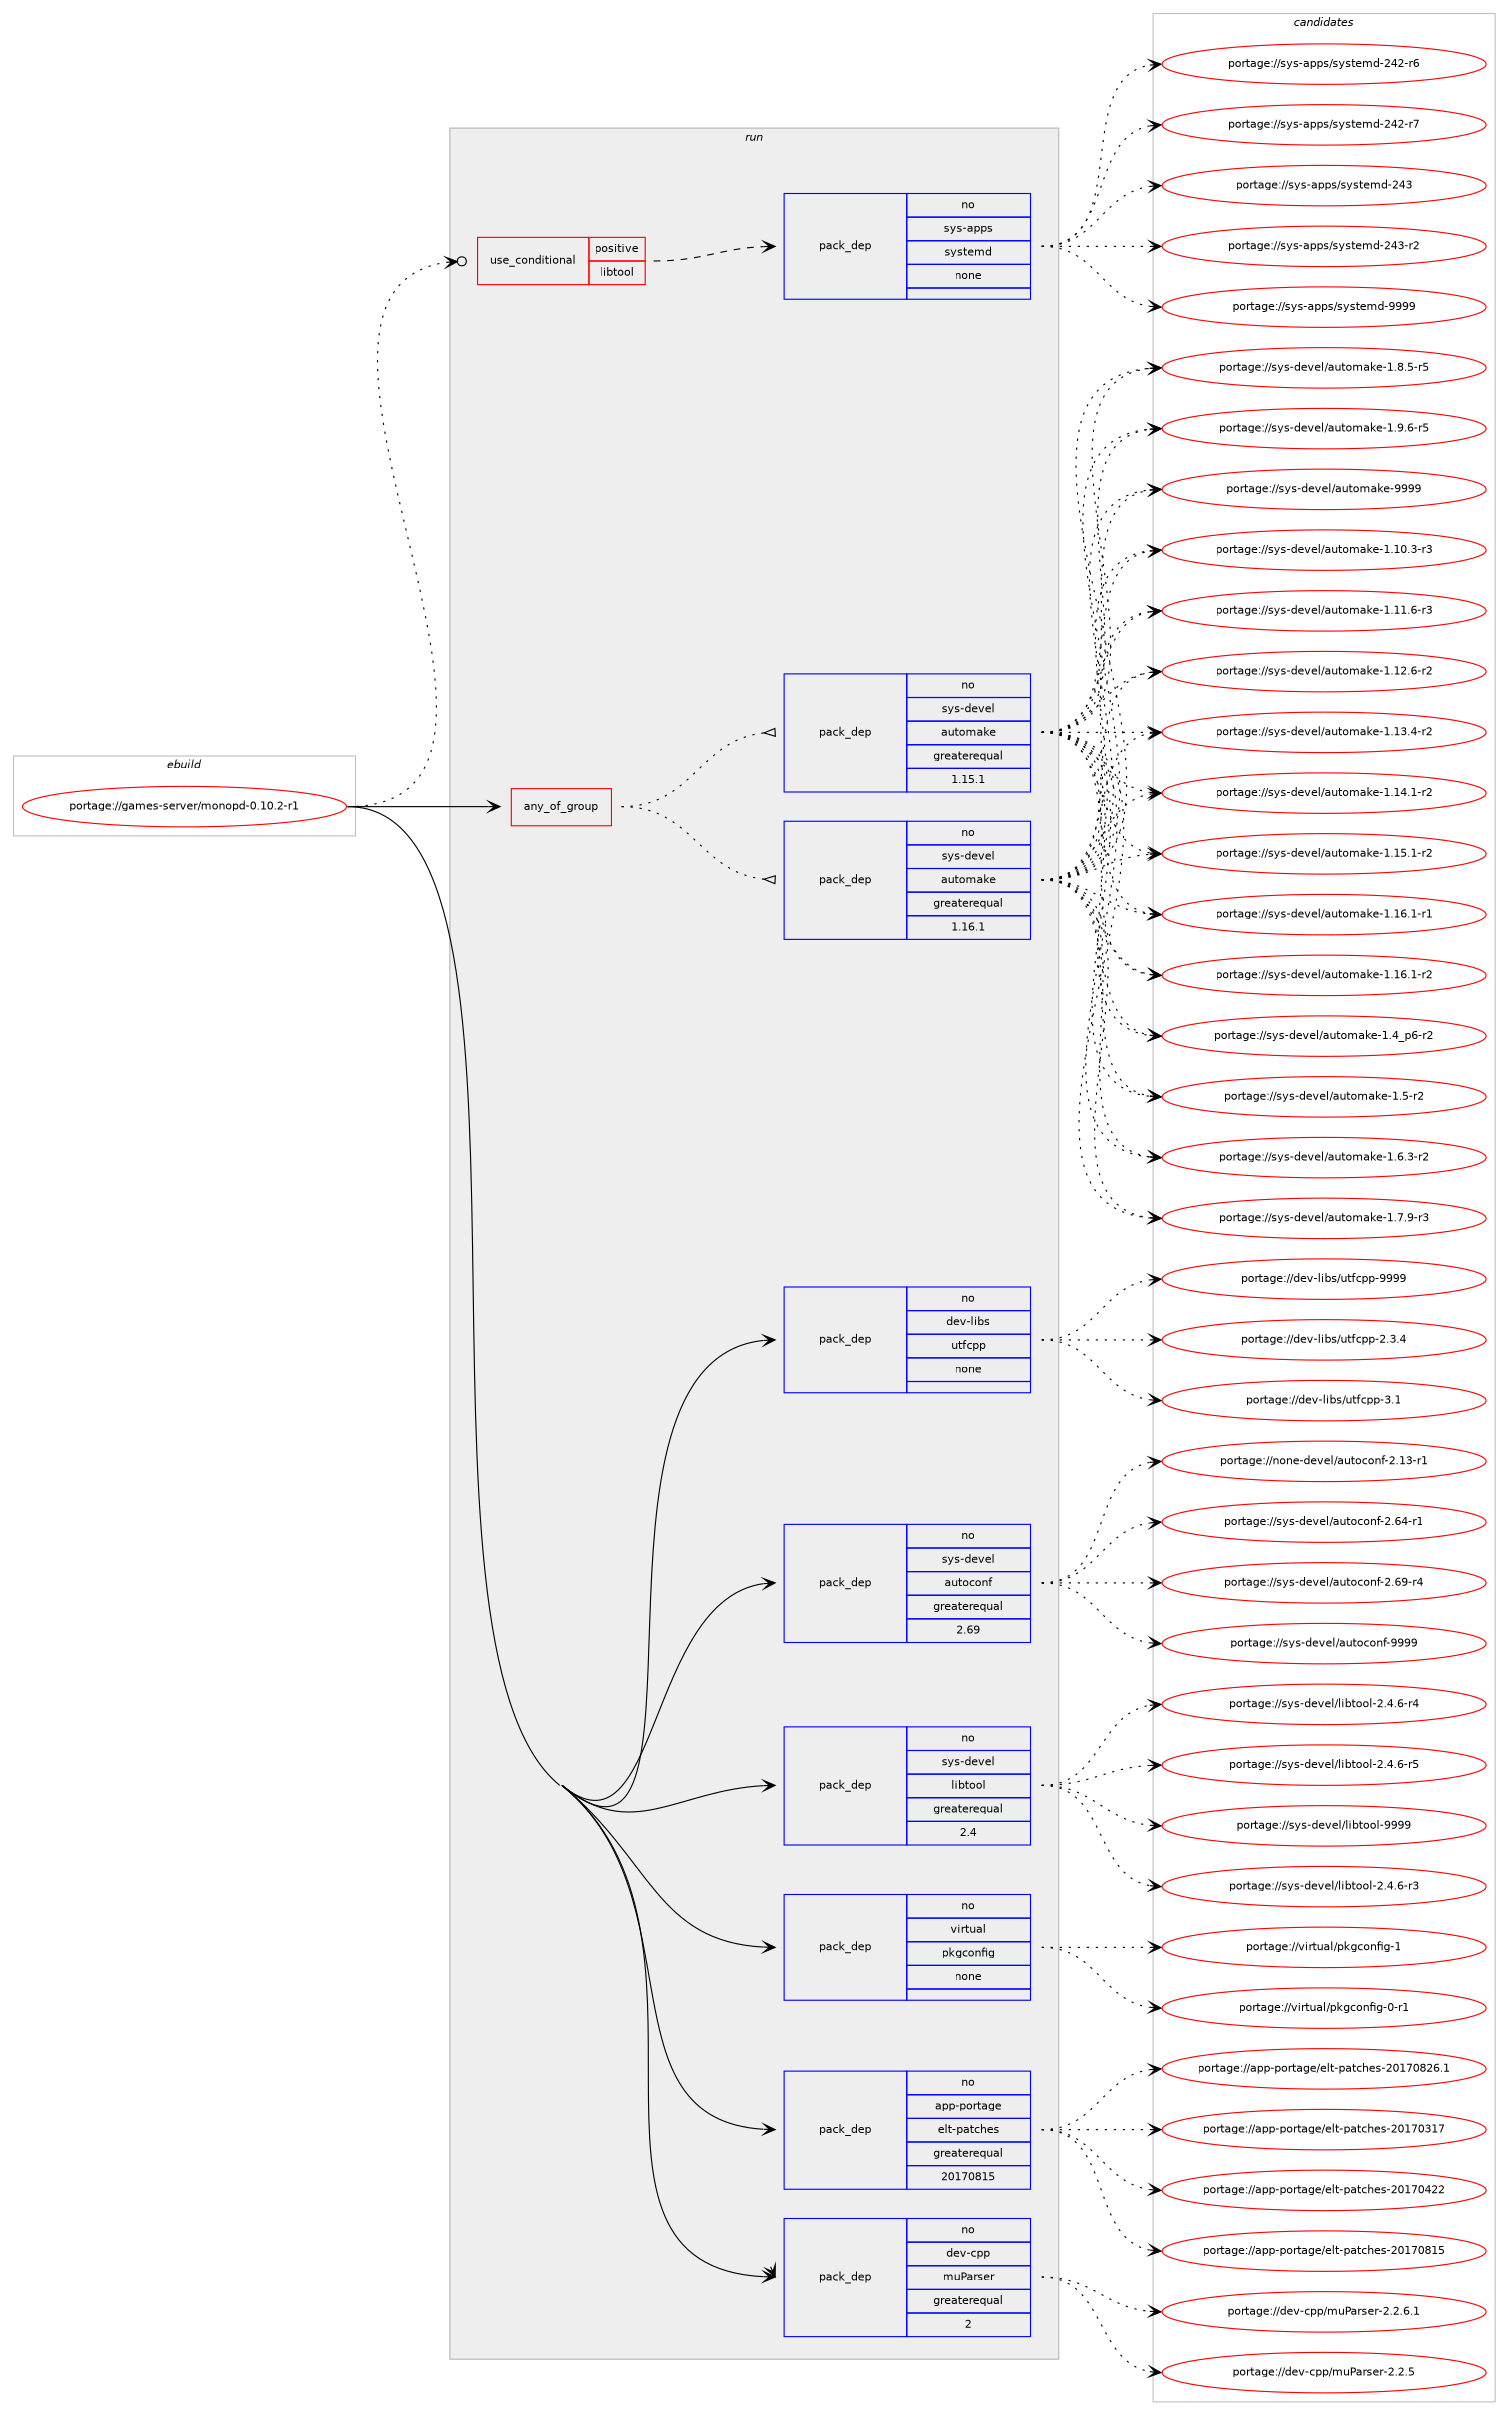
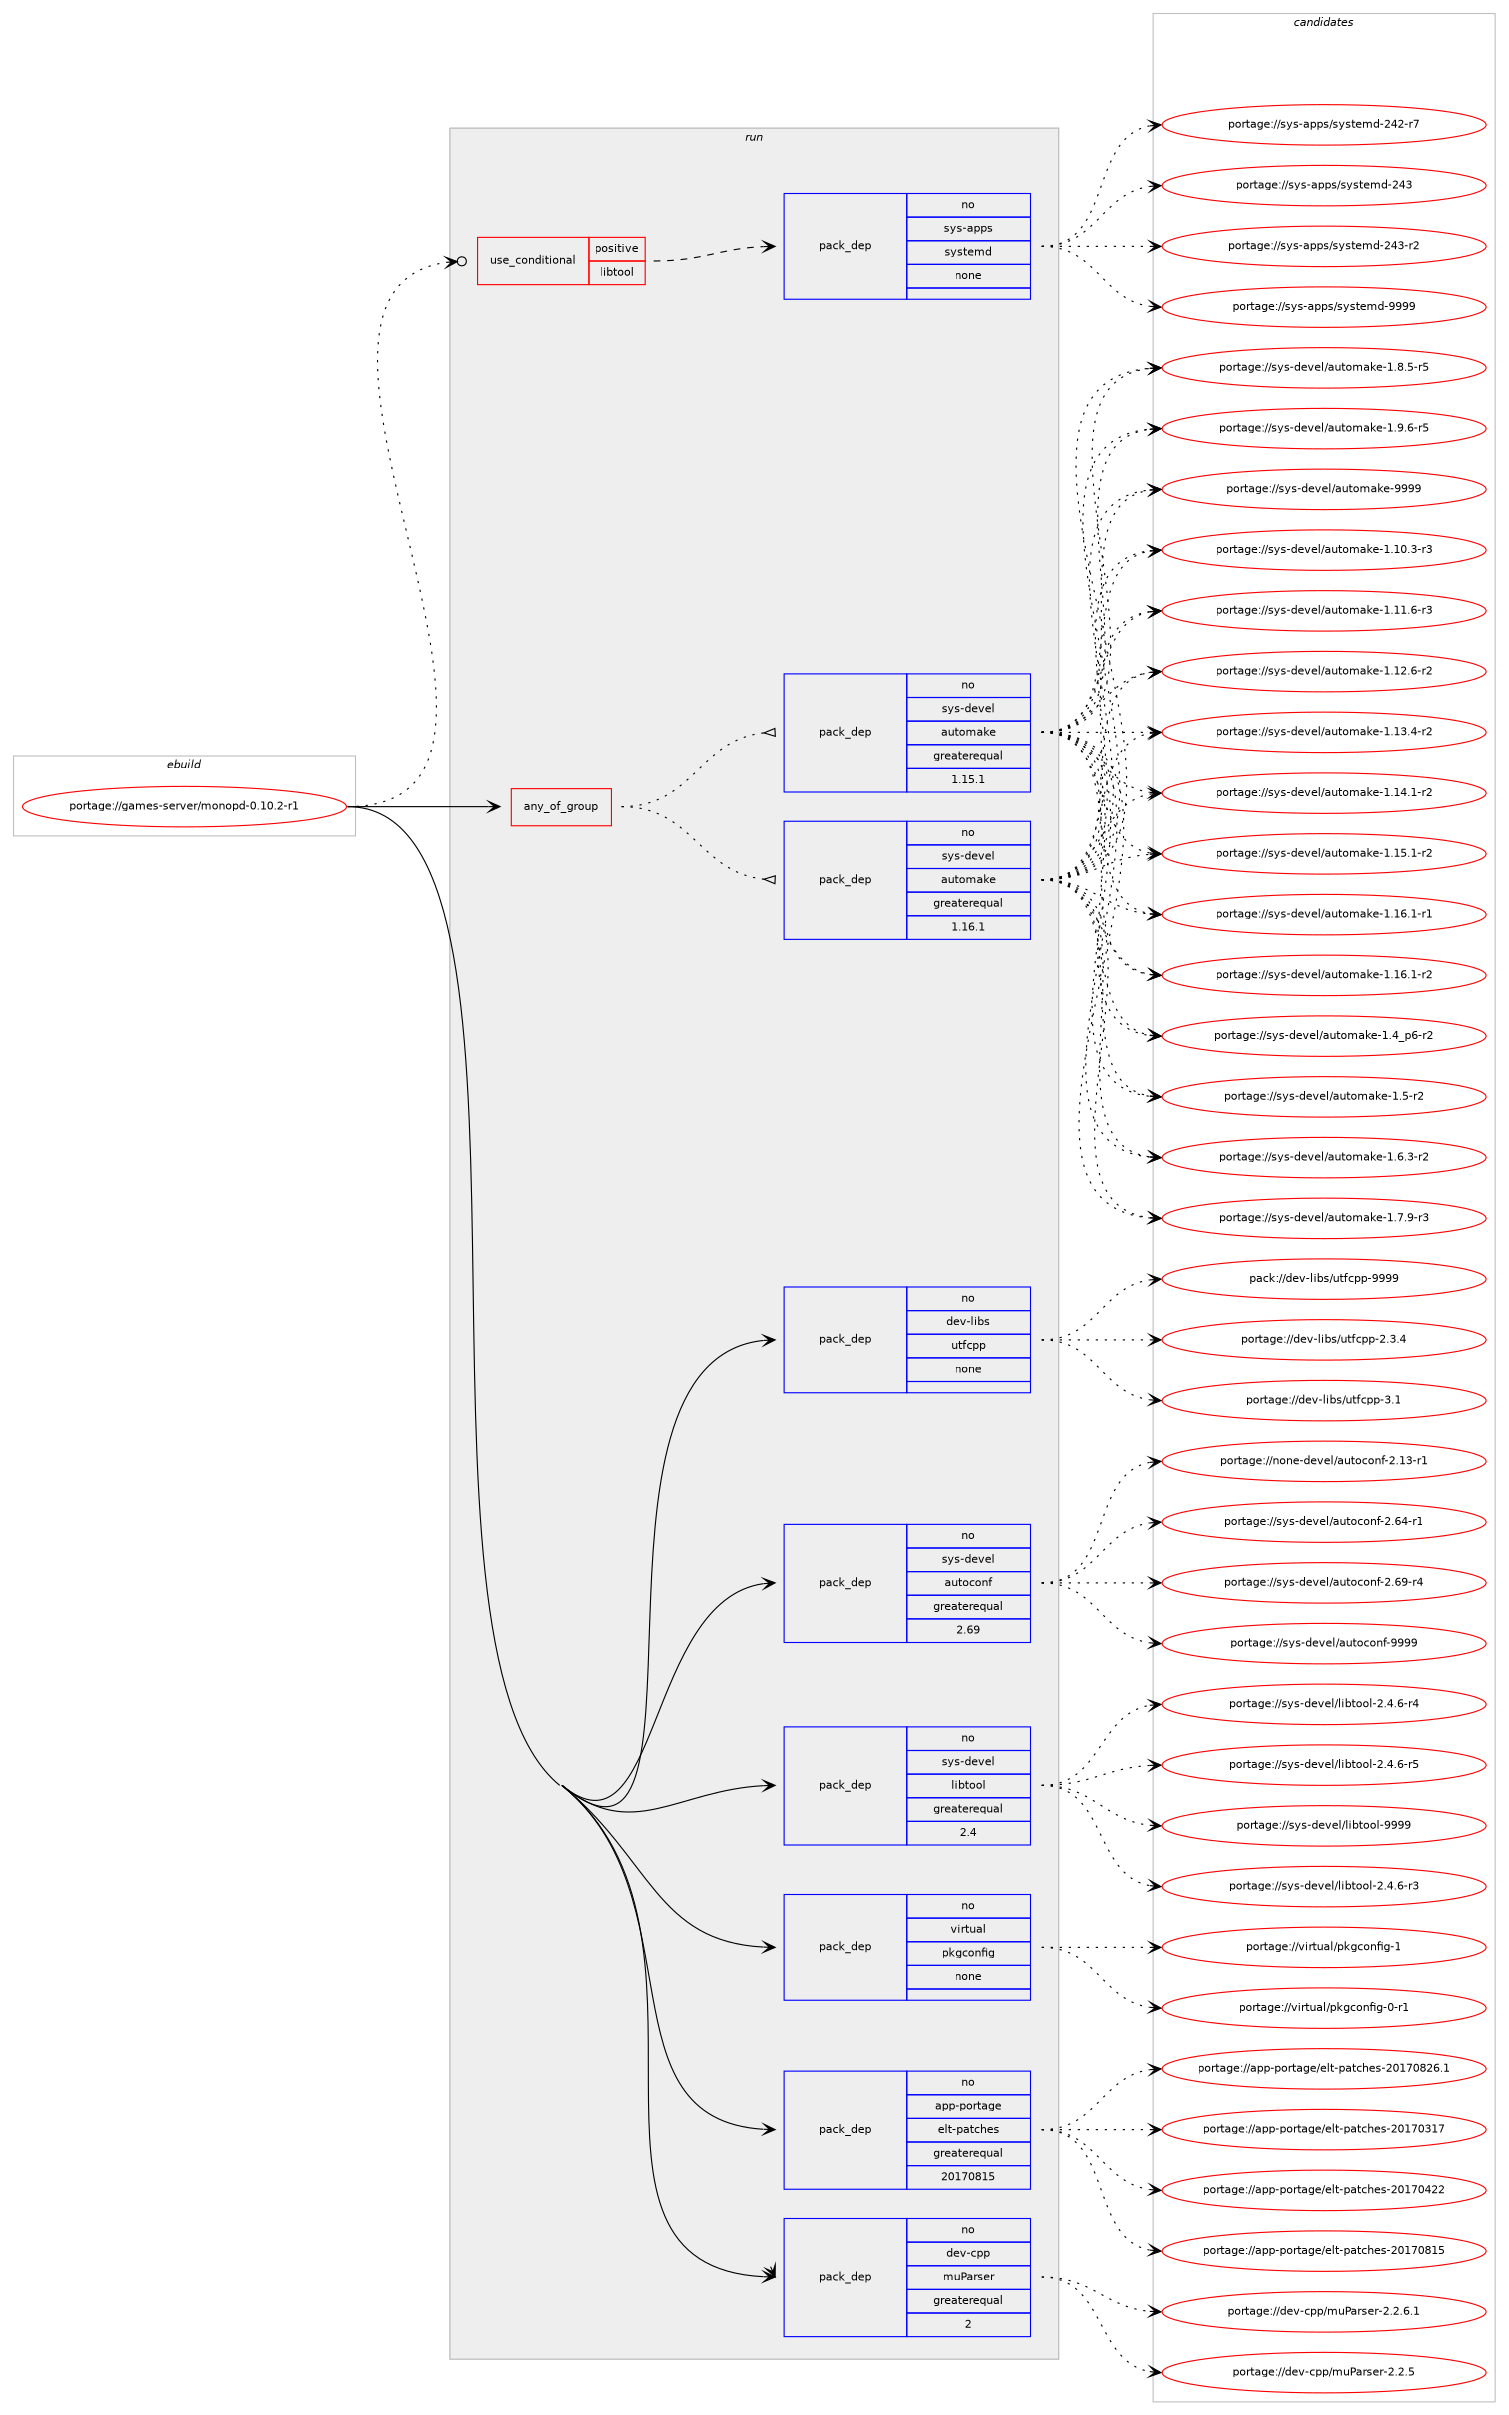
node "portage://sys-apps/systemd-242-r6": removed
node "portage://dev-libs/utfcpp-9999": label "portage://dev-libs/utfcpp-9999" -> "pack://dev-libs/utfcpp-9999"
